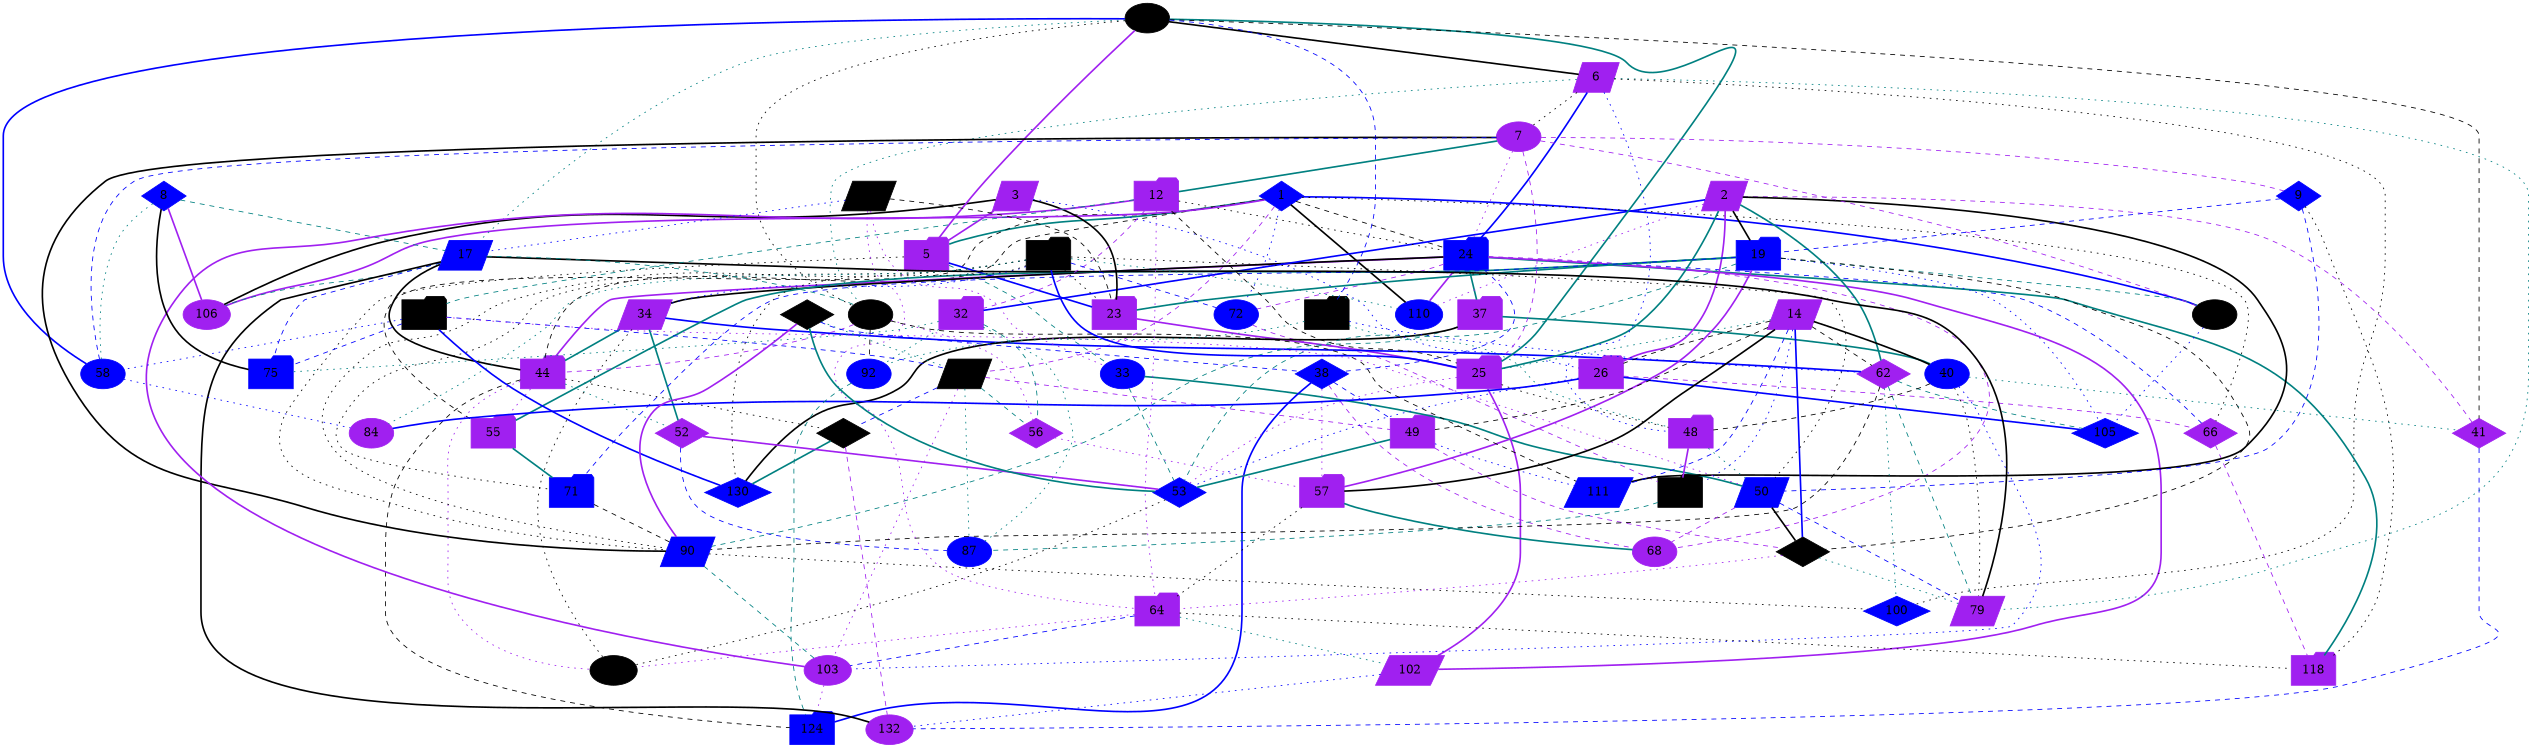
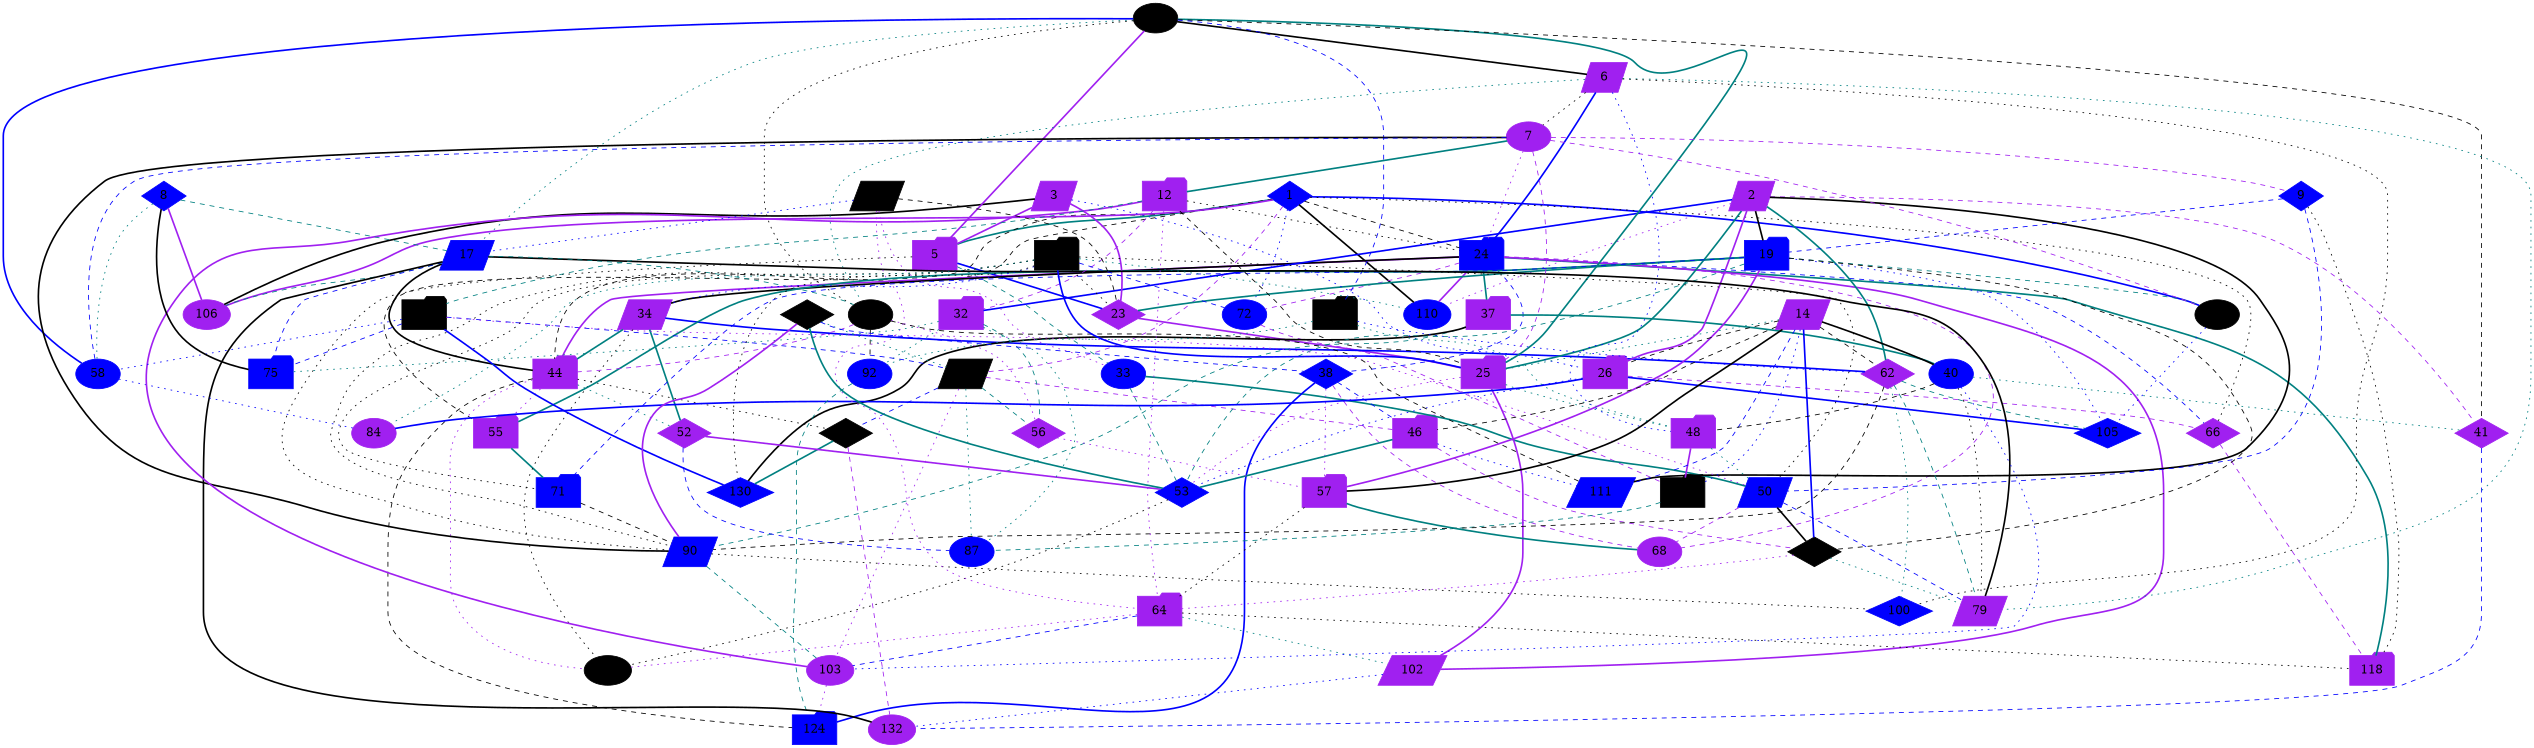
edge "3" -- "23": color black -> purple
node "23": shape folder -> diamond
edge "25" -- "48": color black -> teal
node "49": label "49" -> "46"
